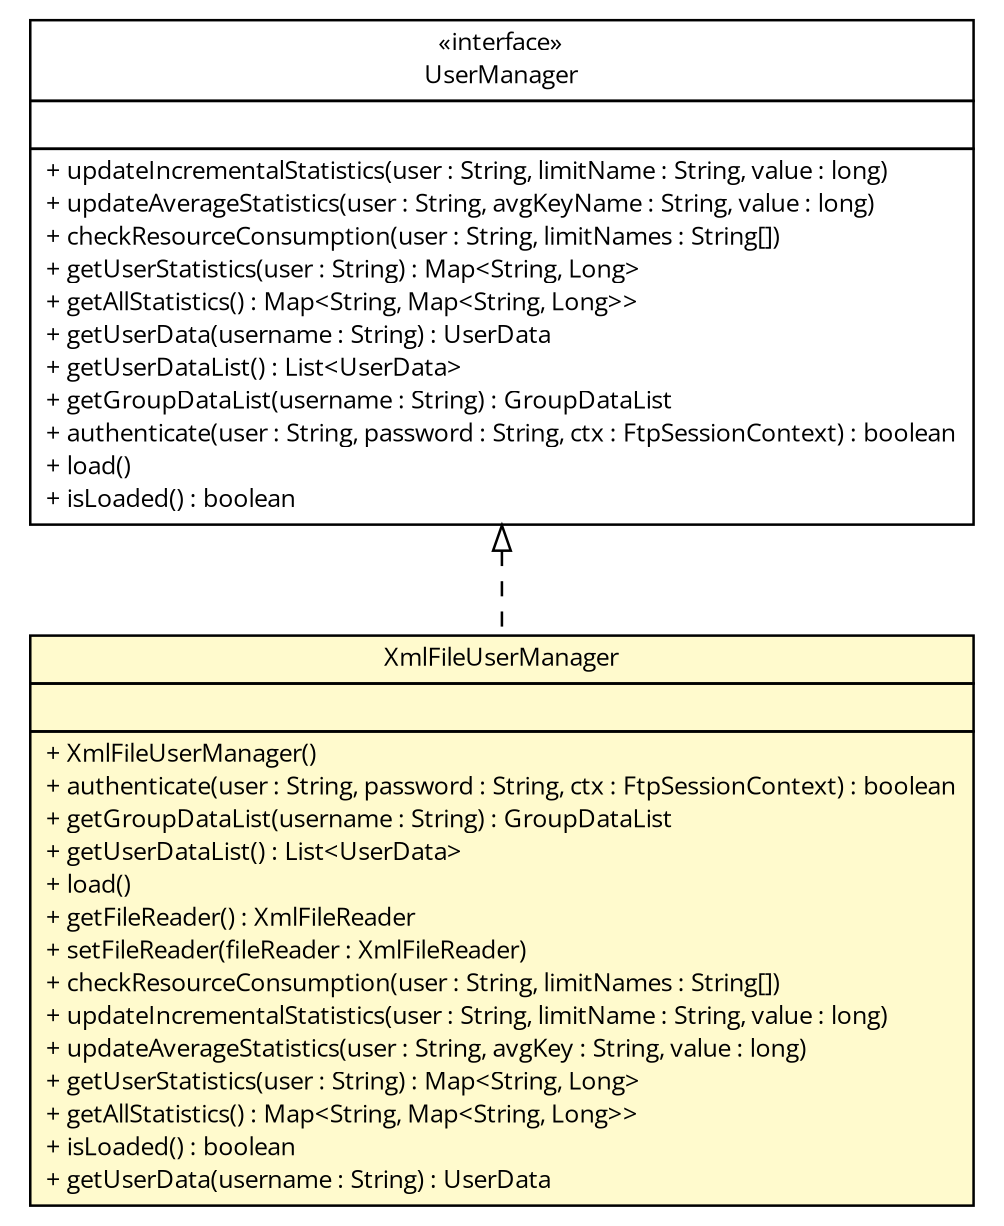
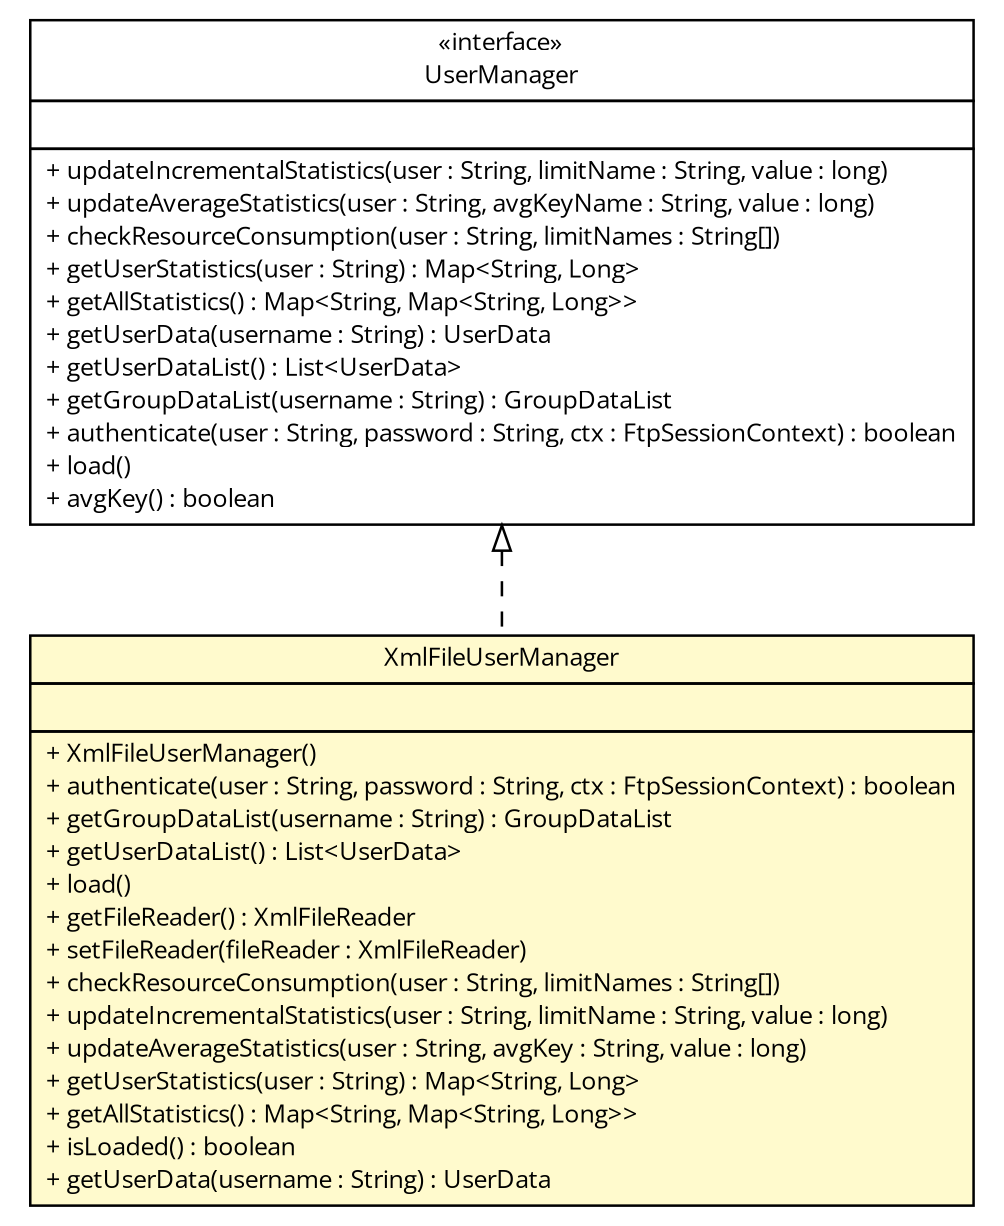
node "UserManager": text "+ isLoaded() : boolean" -> "+ avgKey() : boolean"
